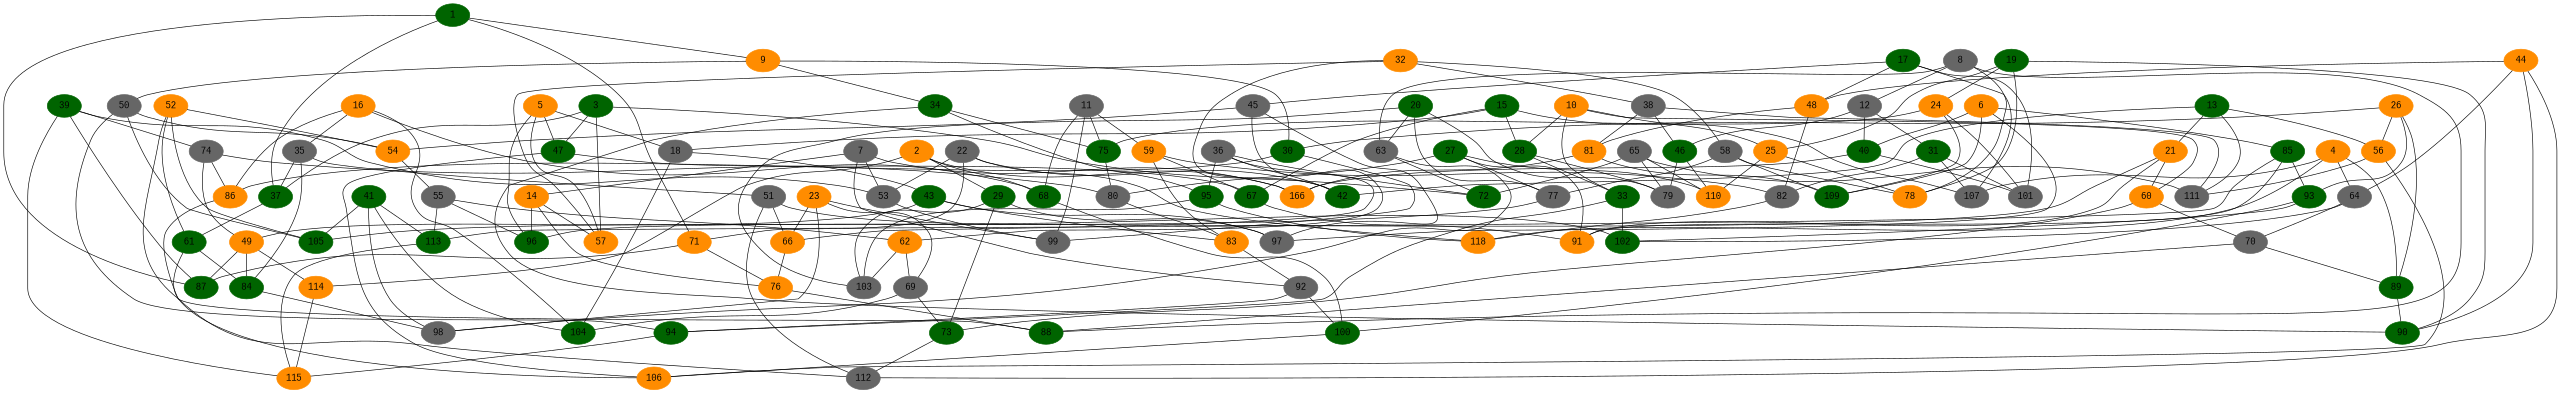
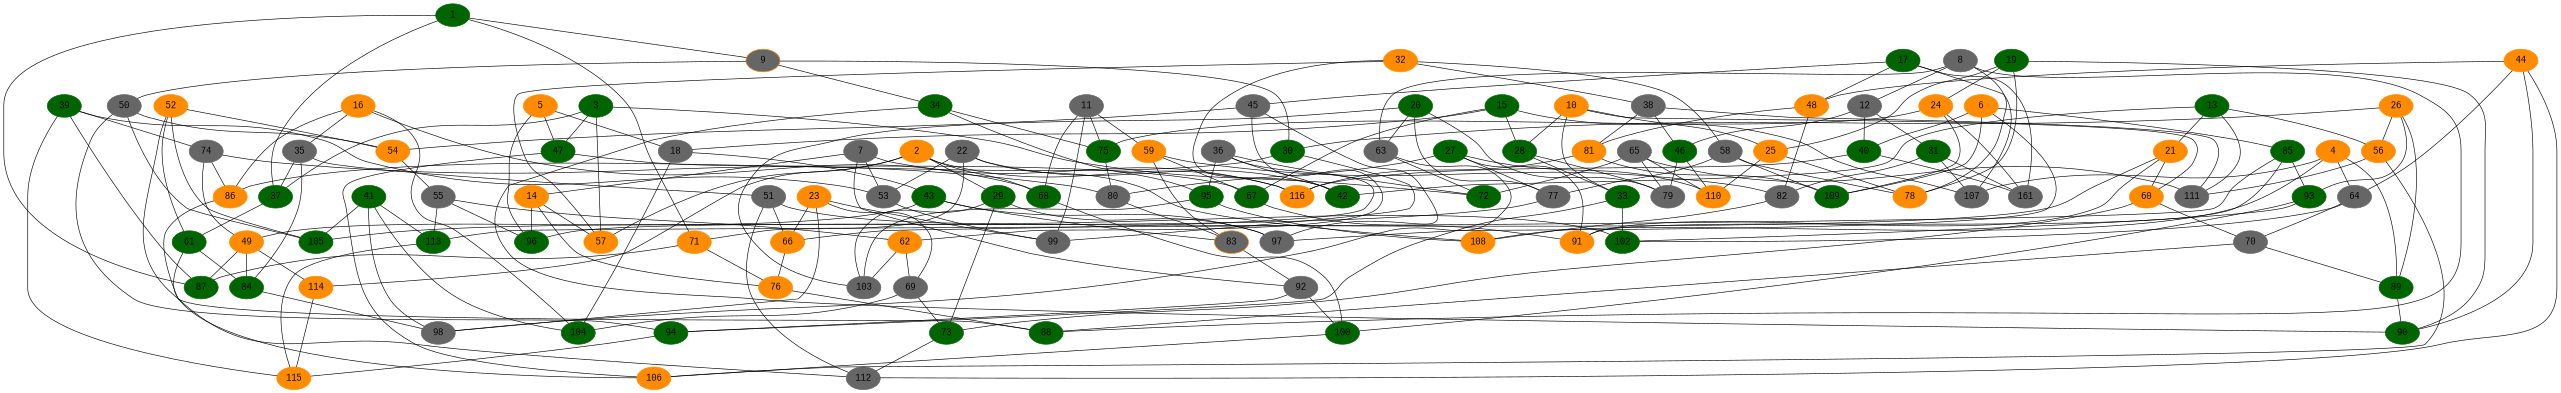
node "9": fillcolor darkorange -> gray40
edge "5" -- "57": now "2" -- "57"
node "166": label "166" -> "116"
node "101": label "101" -> "161"
node "83": fillcolor darkorange -> gray40
node "118": label "118" -> "108"
